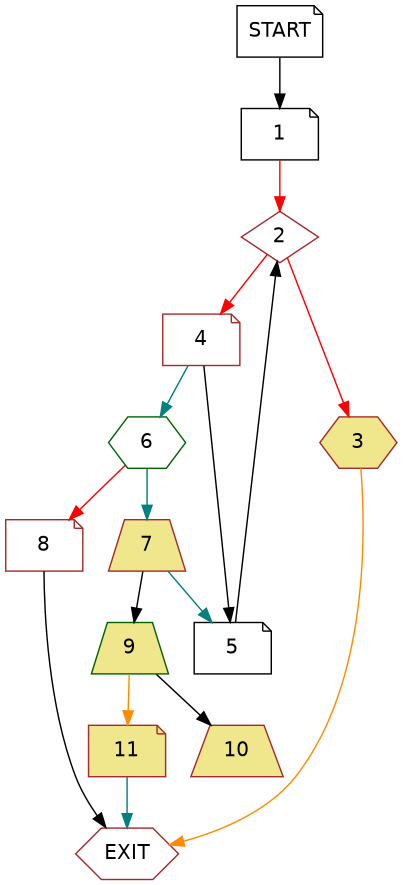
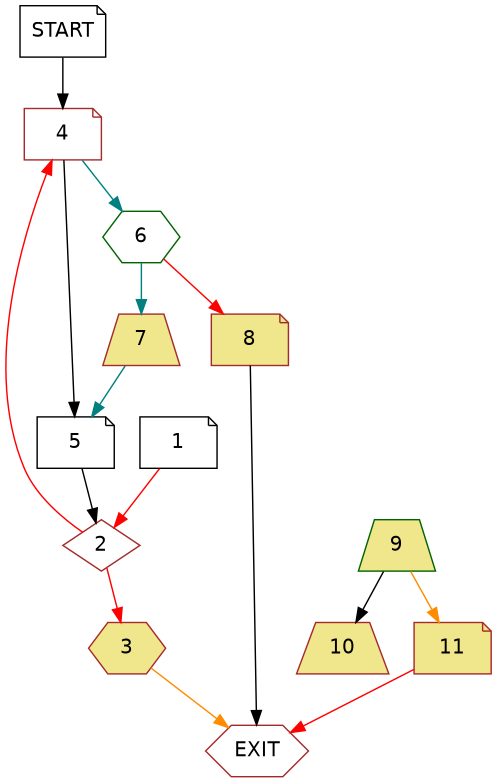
edge "START" -> "1": now "START" -> "4"
node "8": fillcolor white -> khaki
edge "7" -> "9": removed
edge "11" -> "EXIT": color teal -> red
